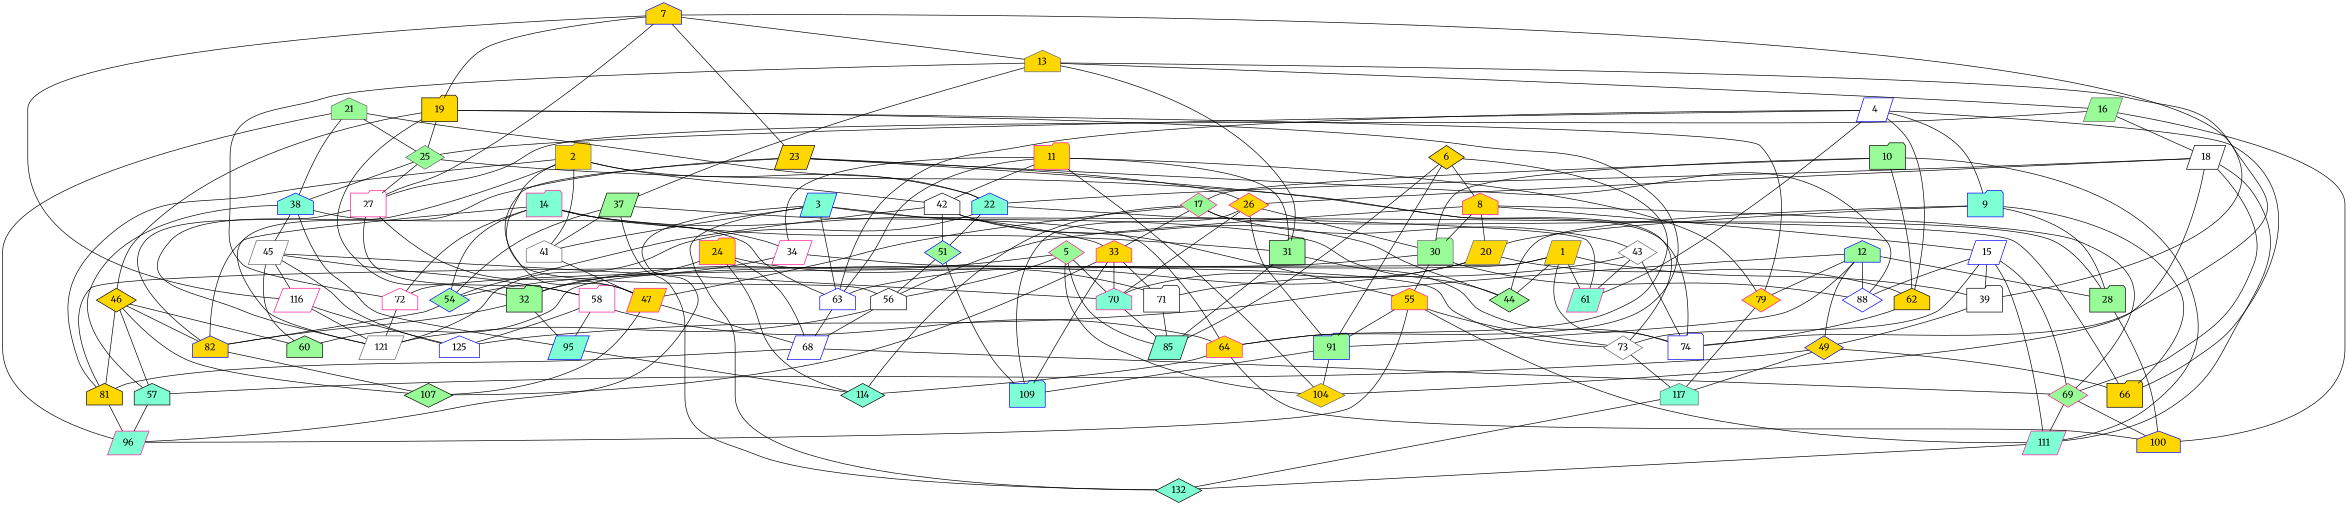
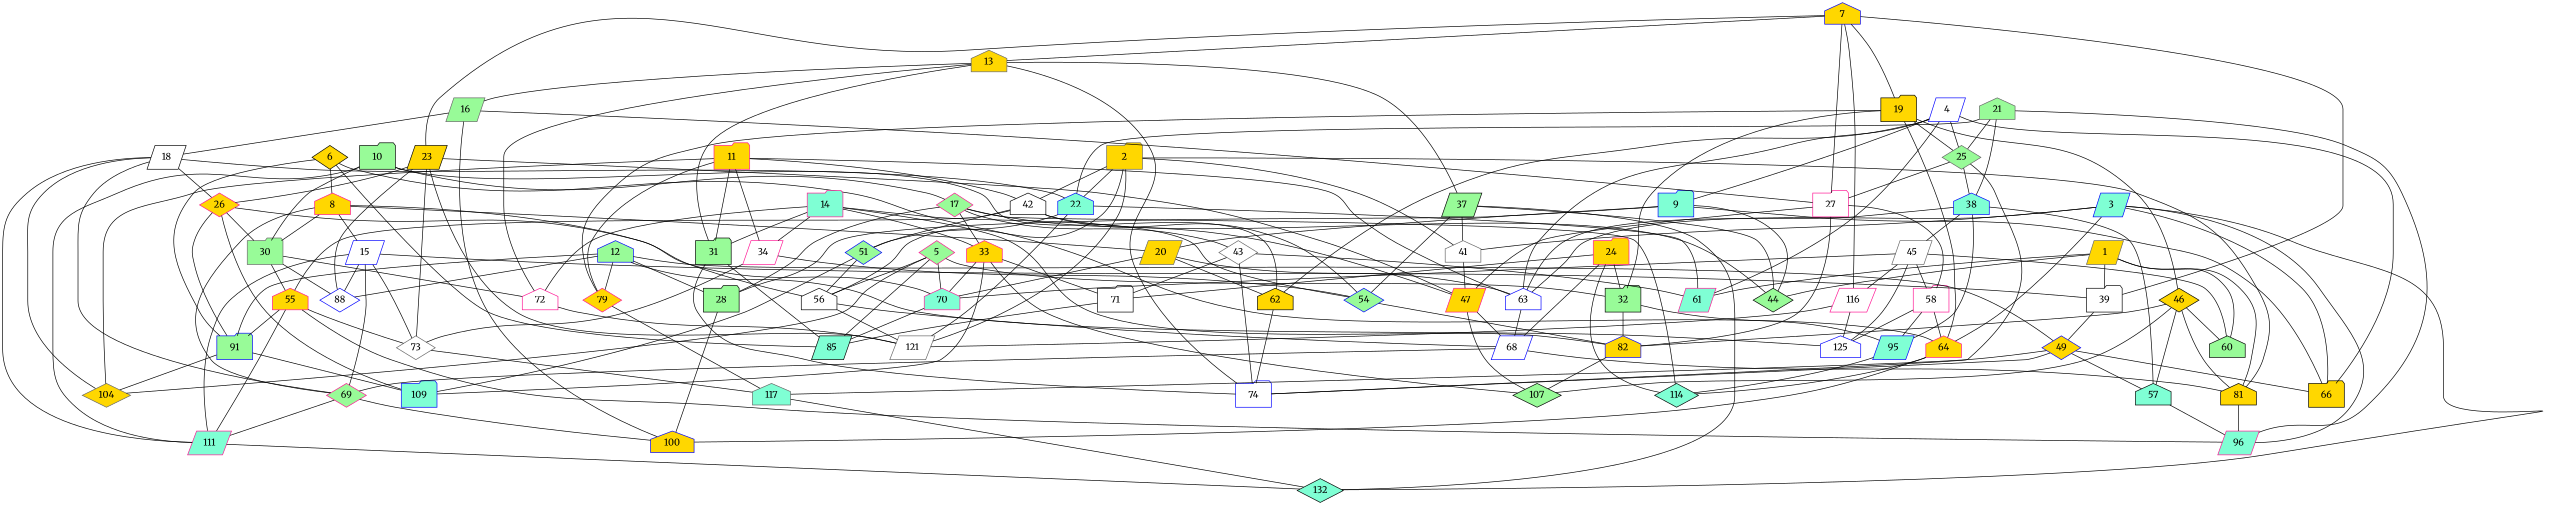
edge "1" -- "74": now "49" -- "74"
